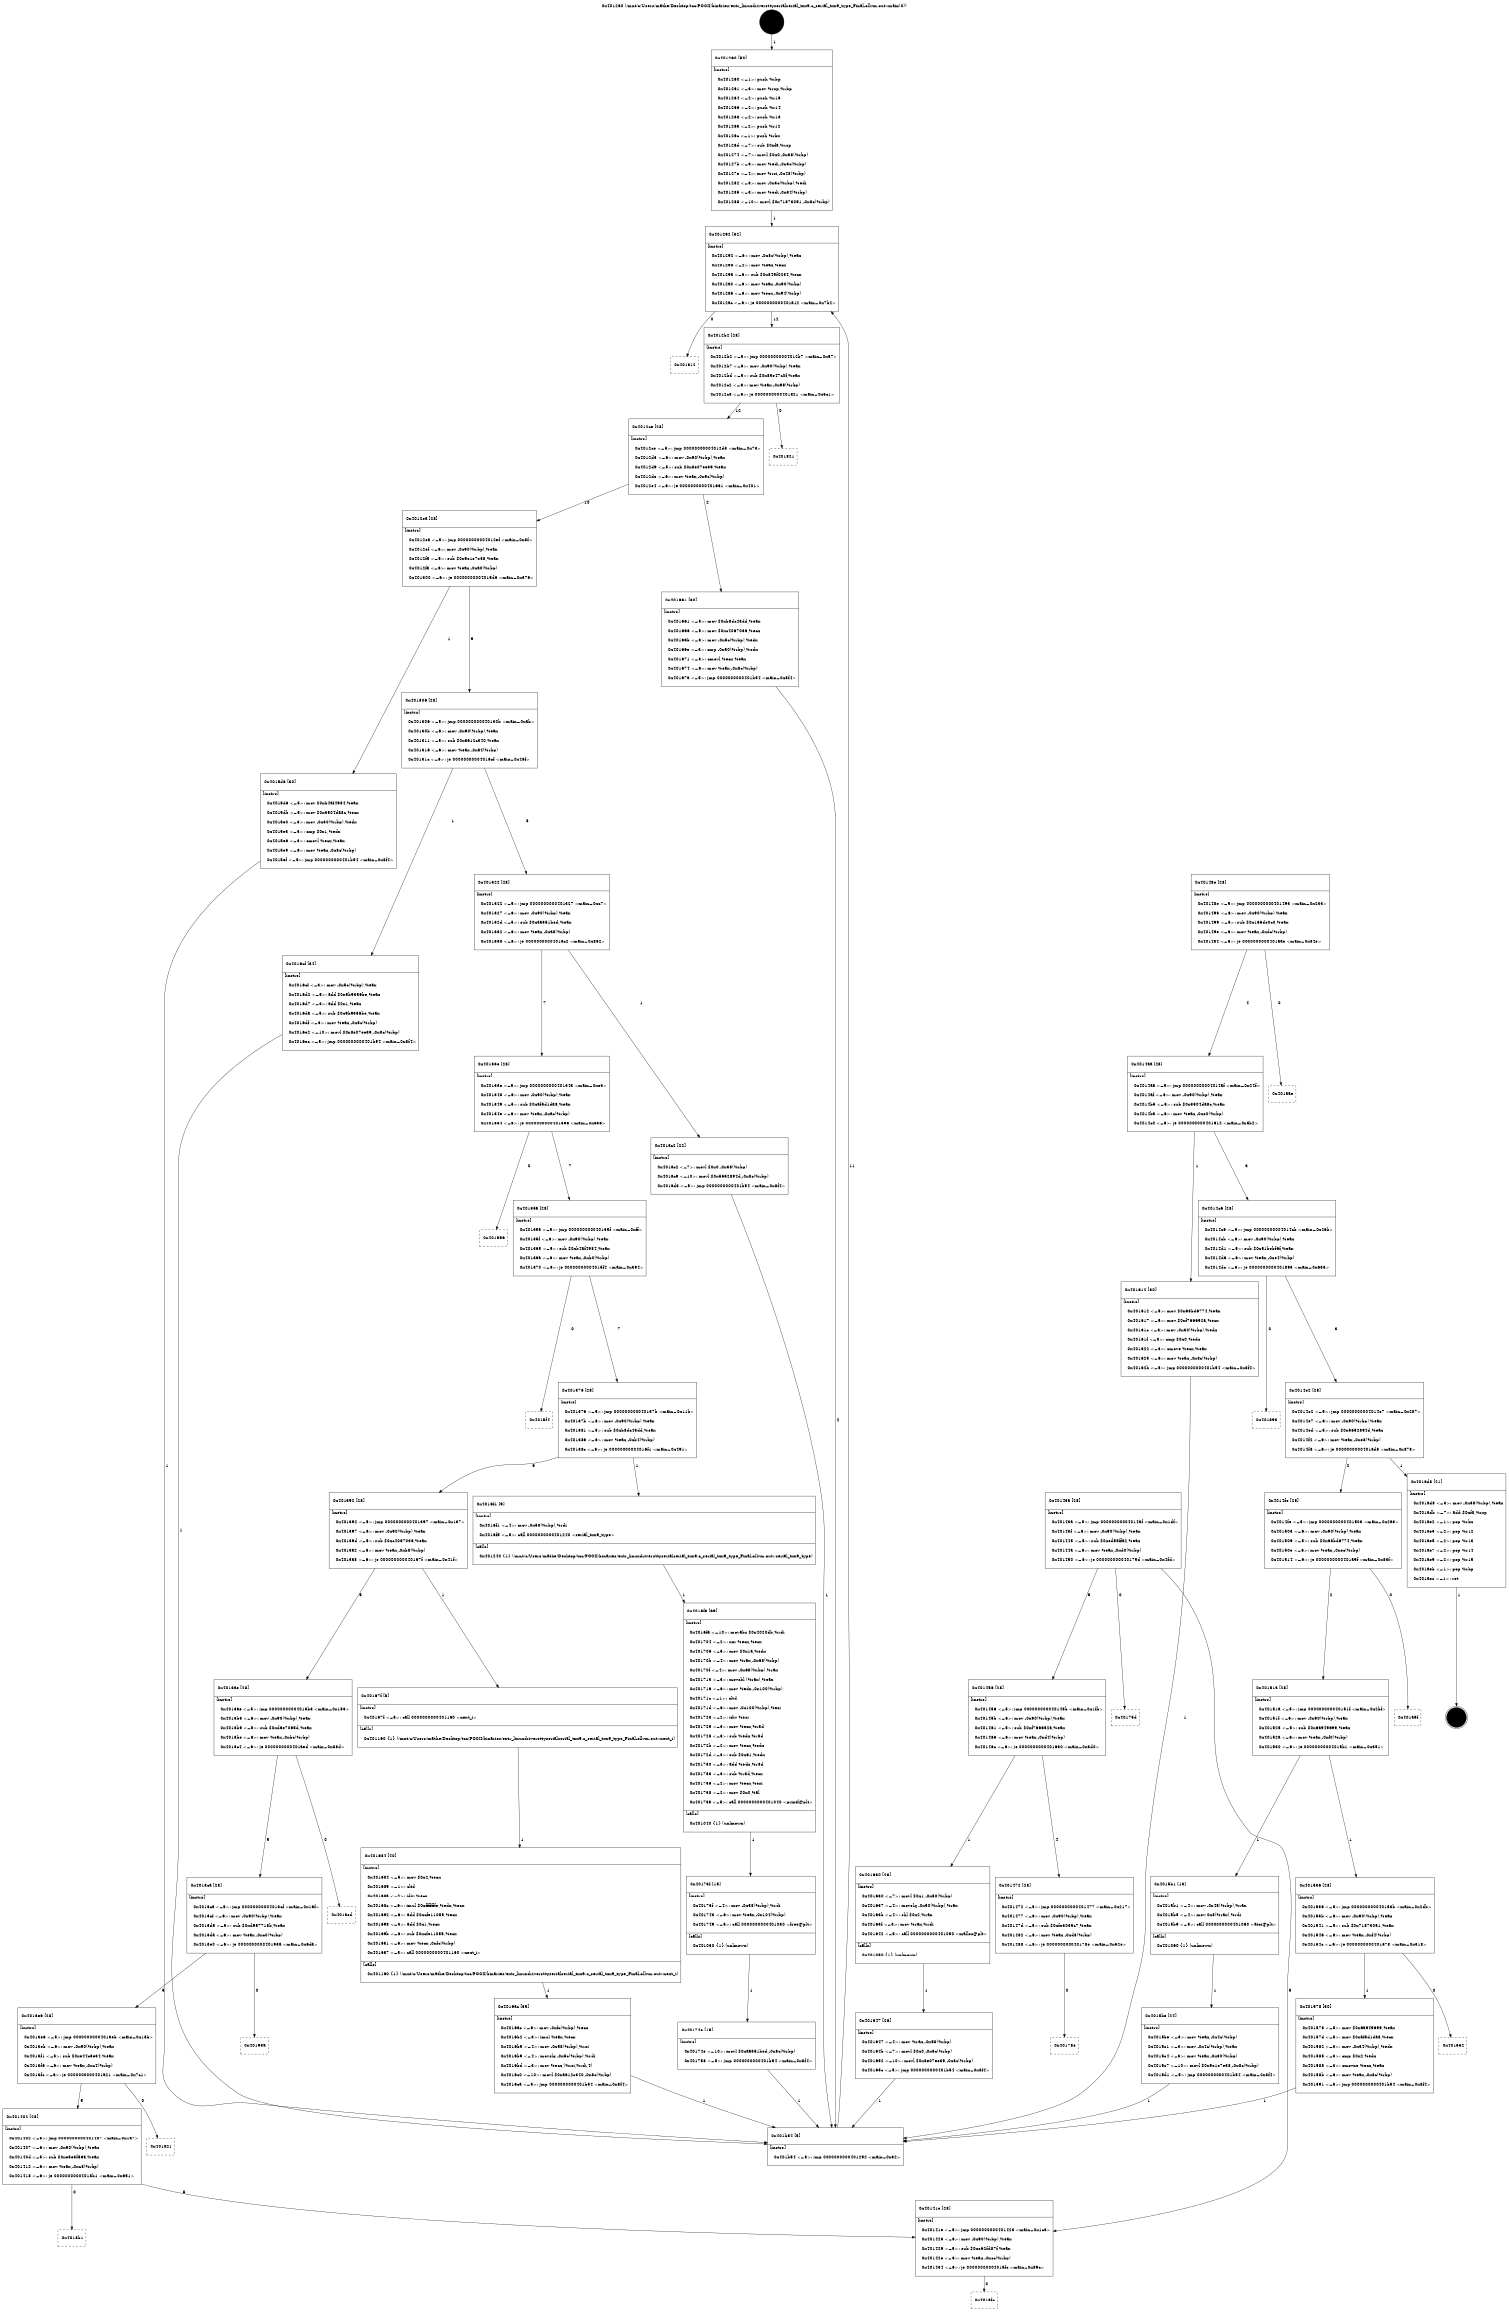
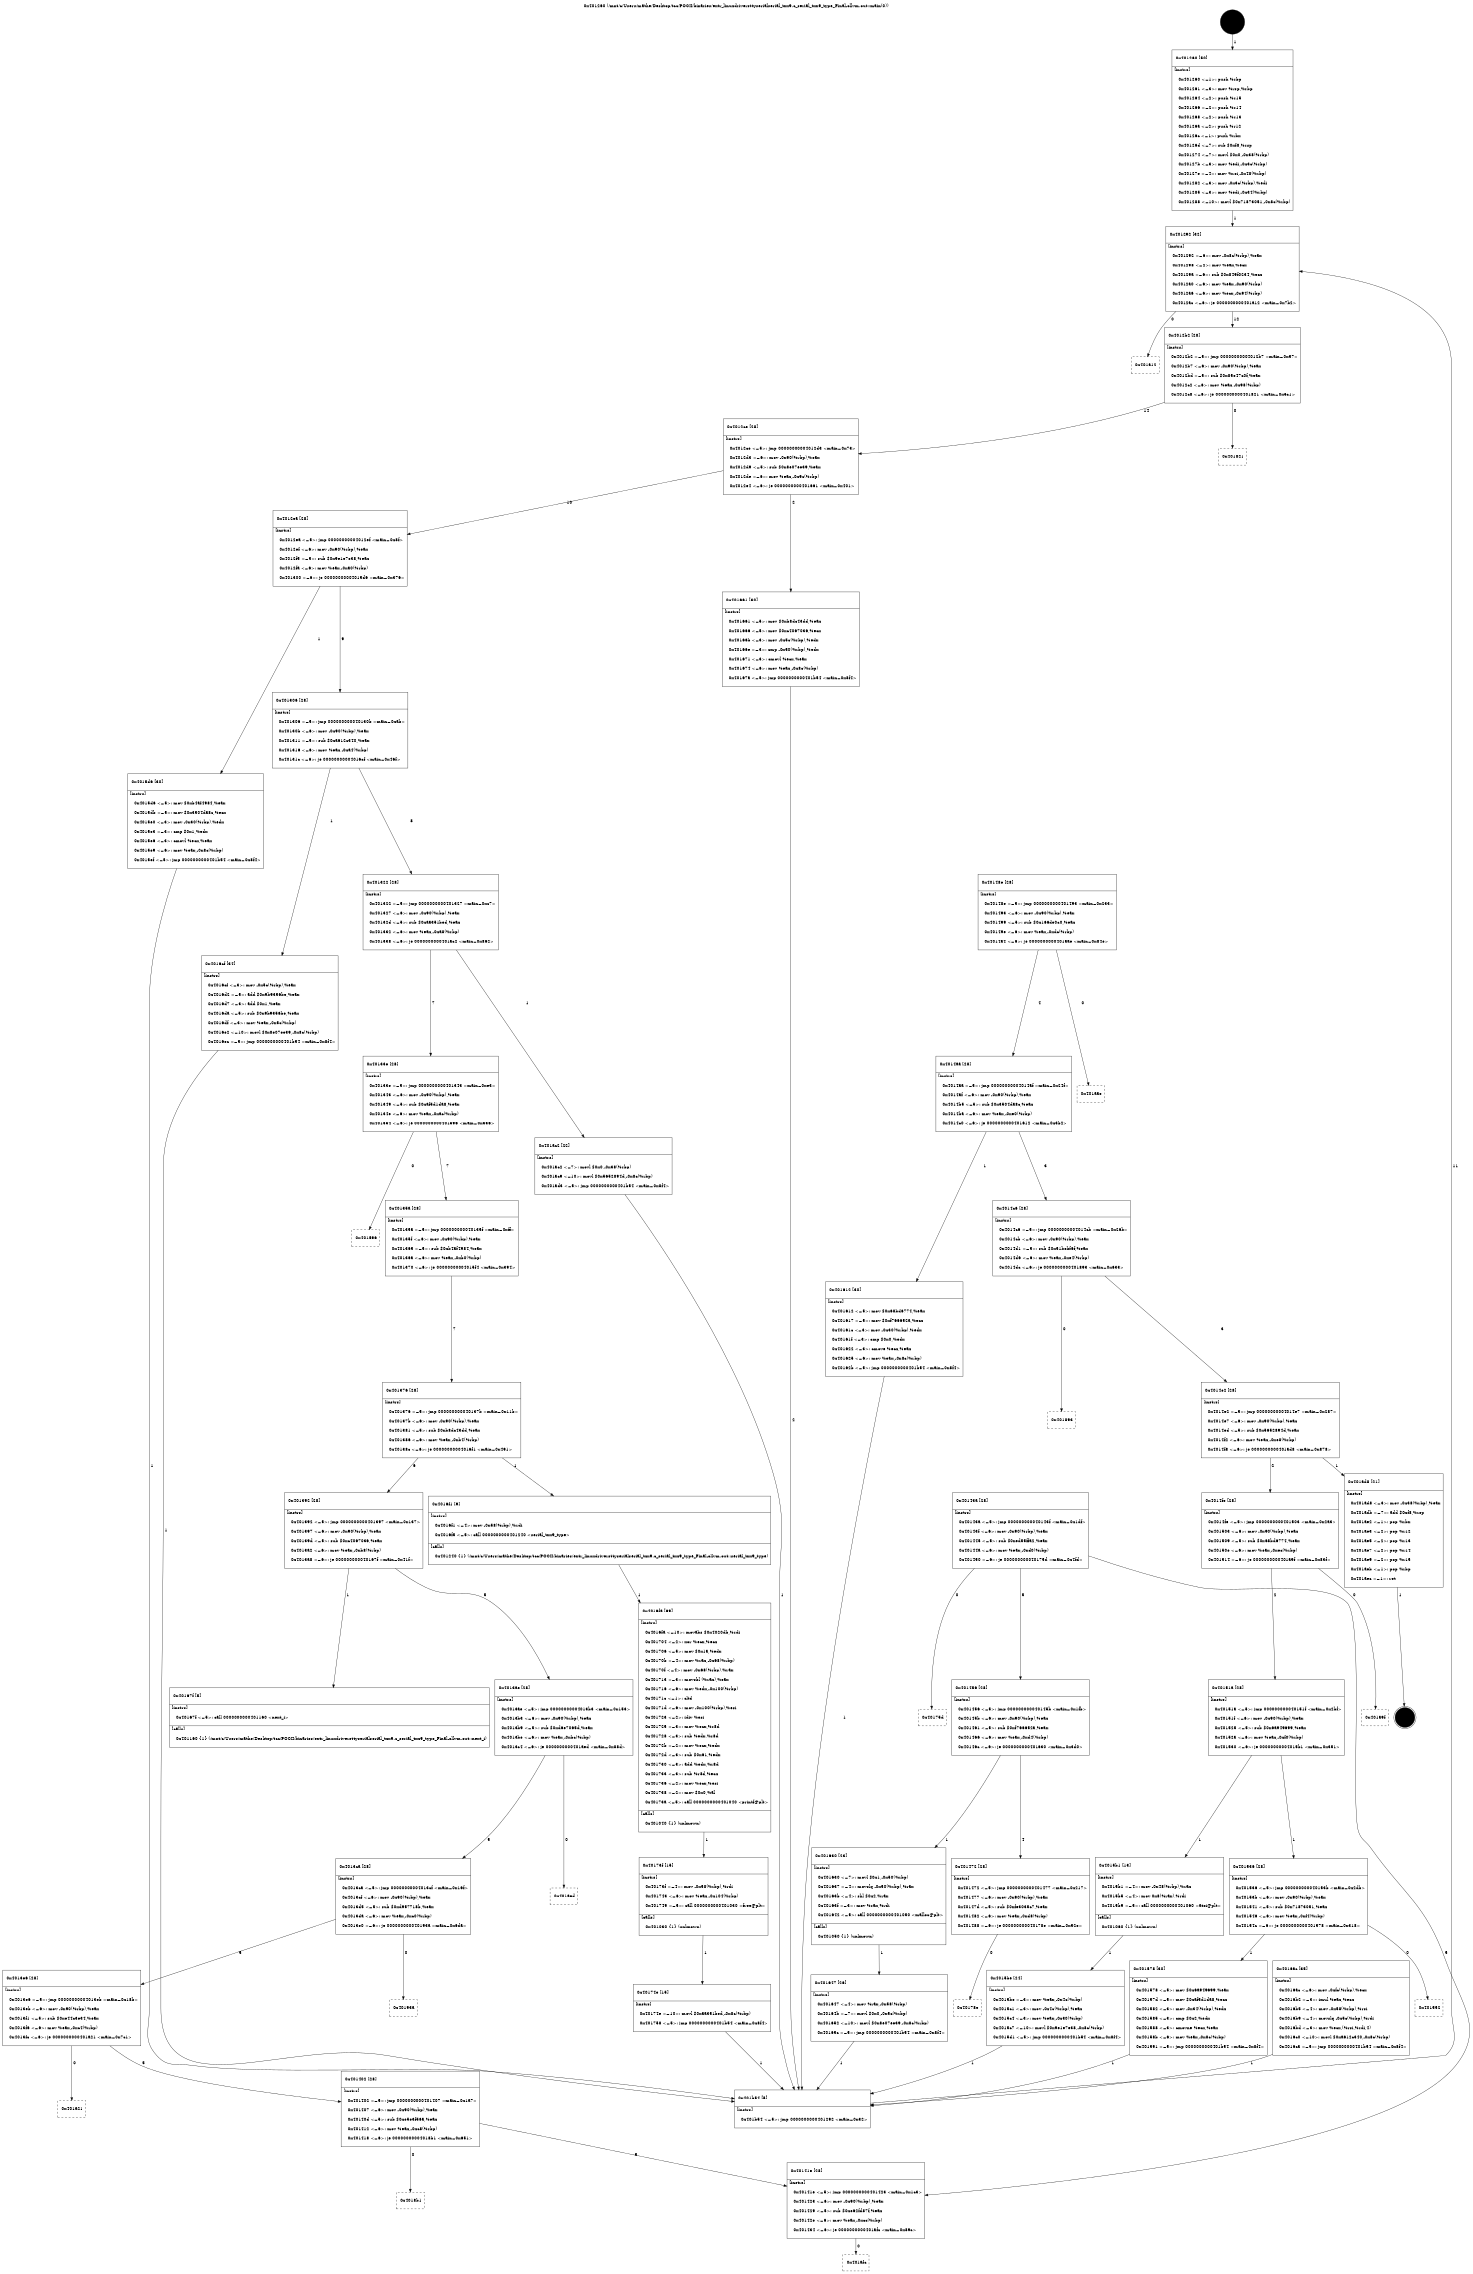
edge "0x4012b2 [28]" -> "0x4012ce [28]": label " 12" -> " 14"
node "0x4015f4": removed
node "0x401684 [40]": removed
